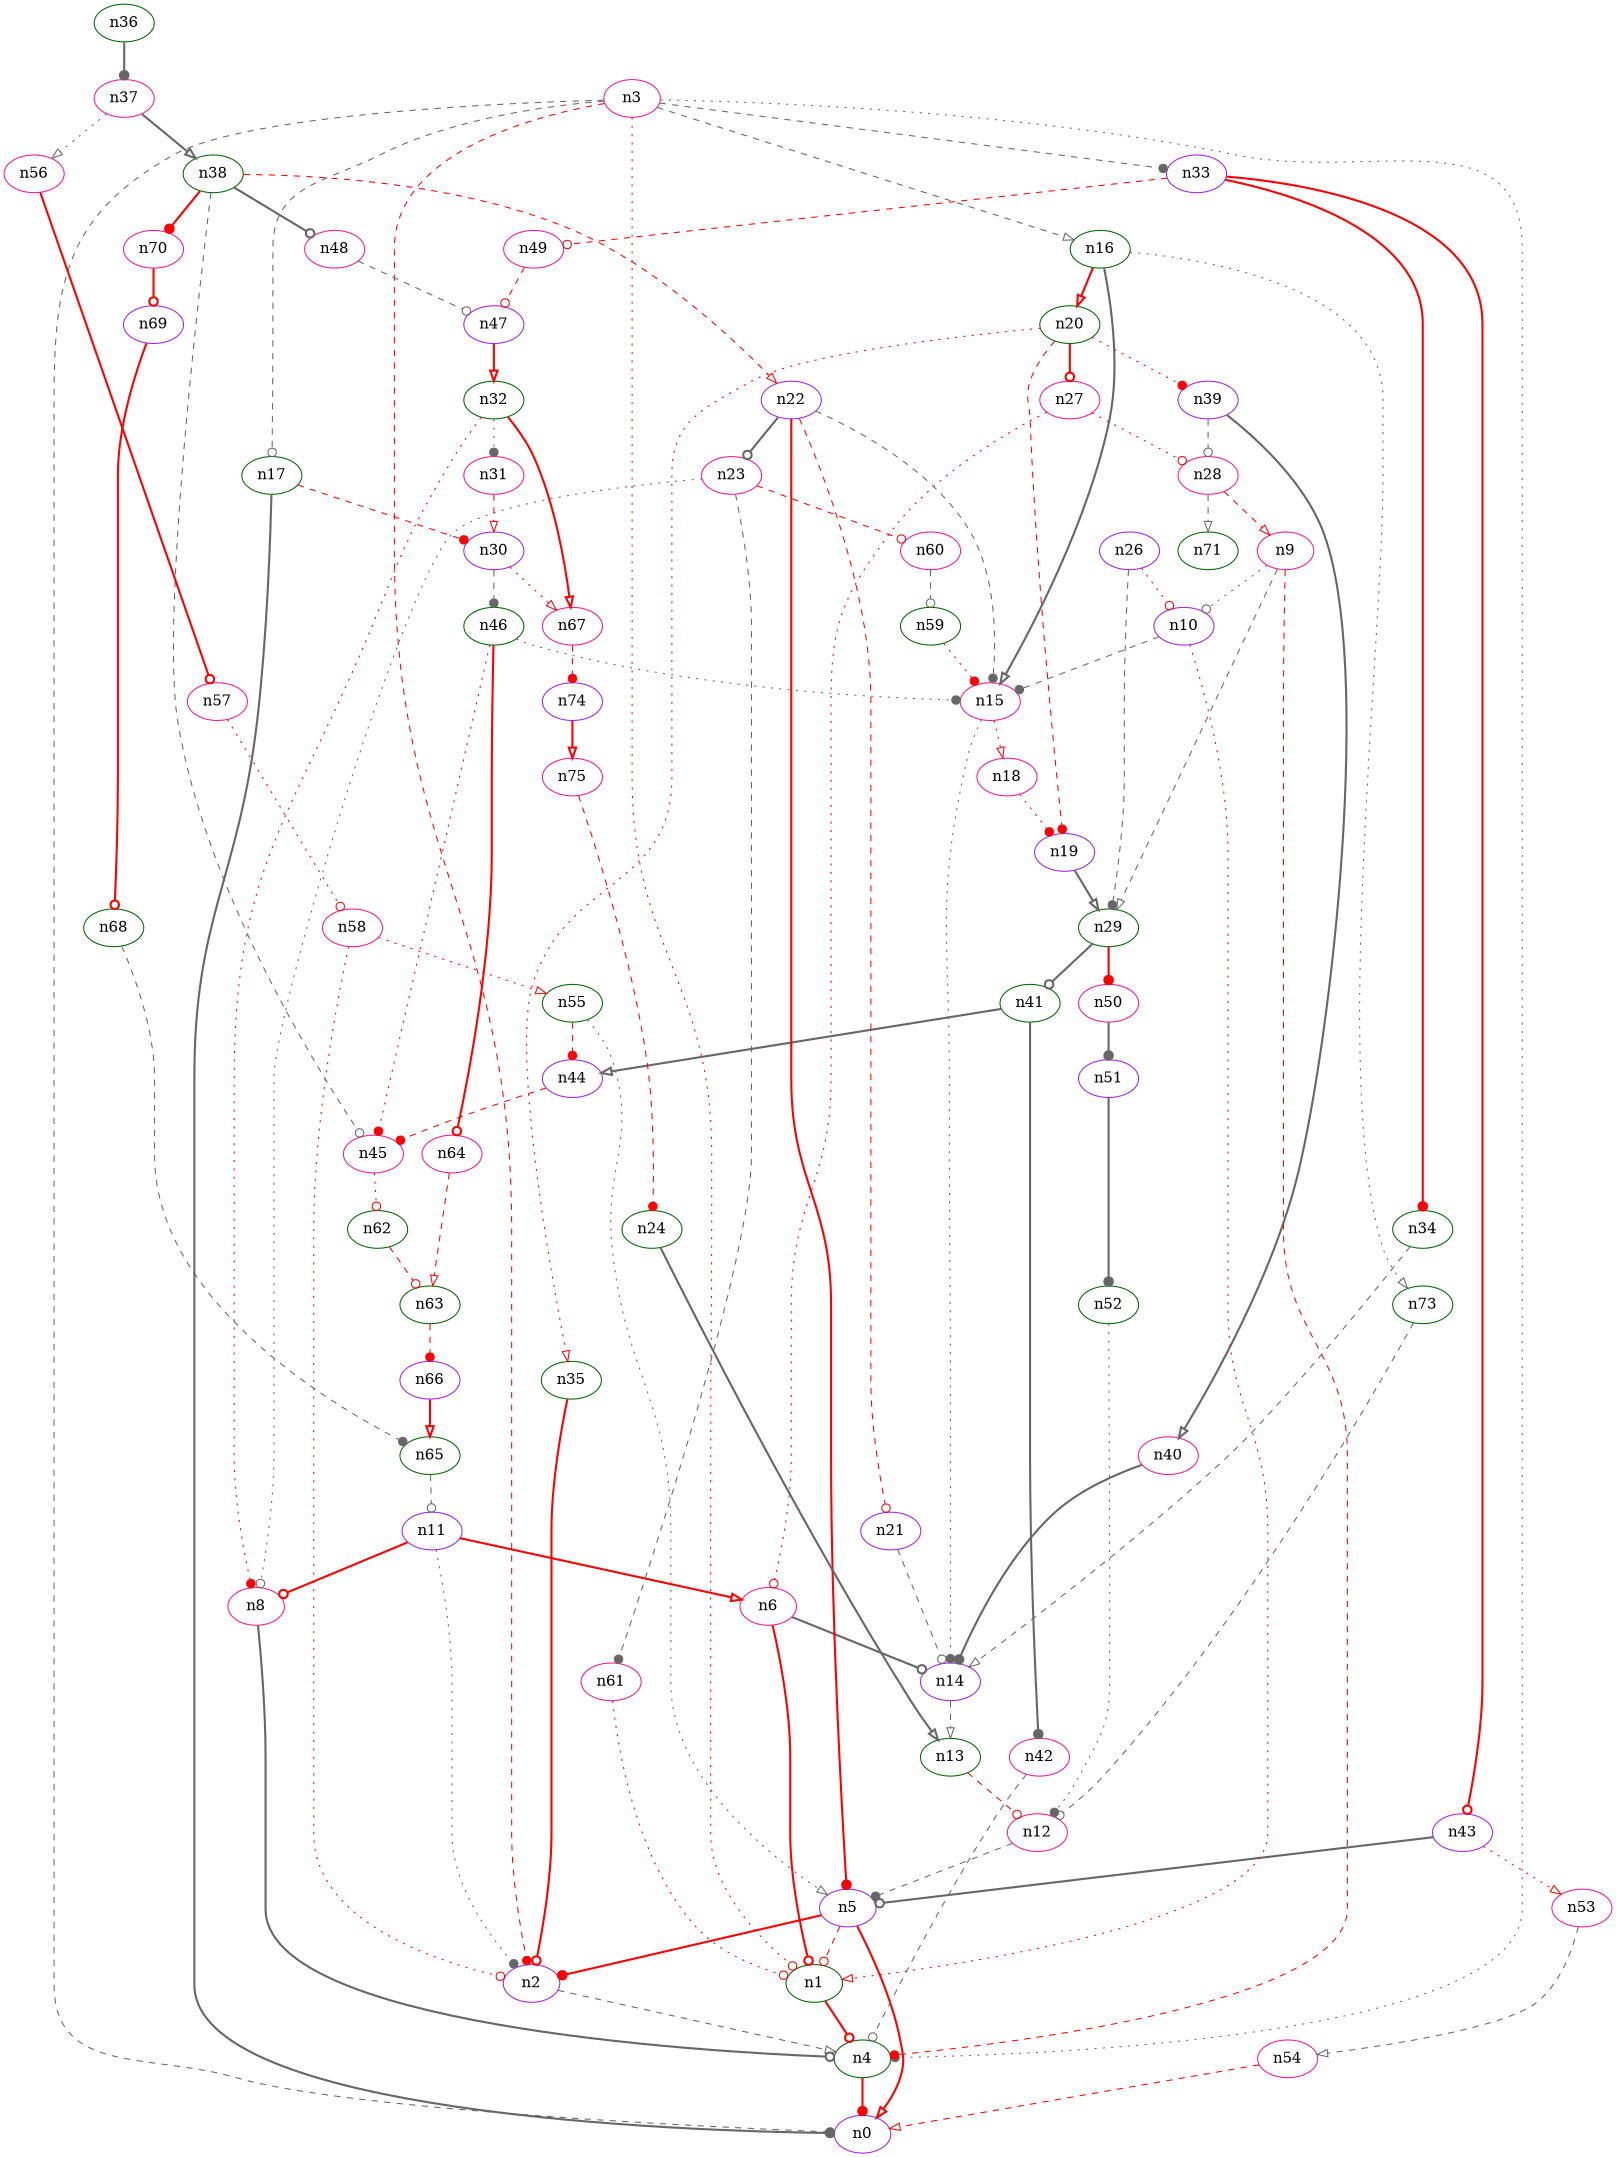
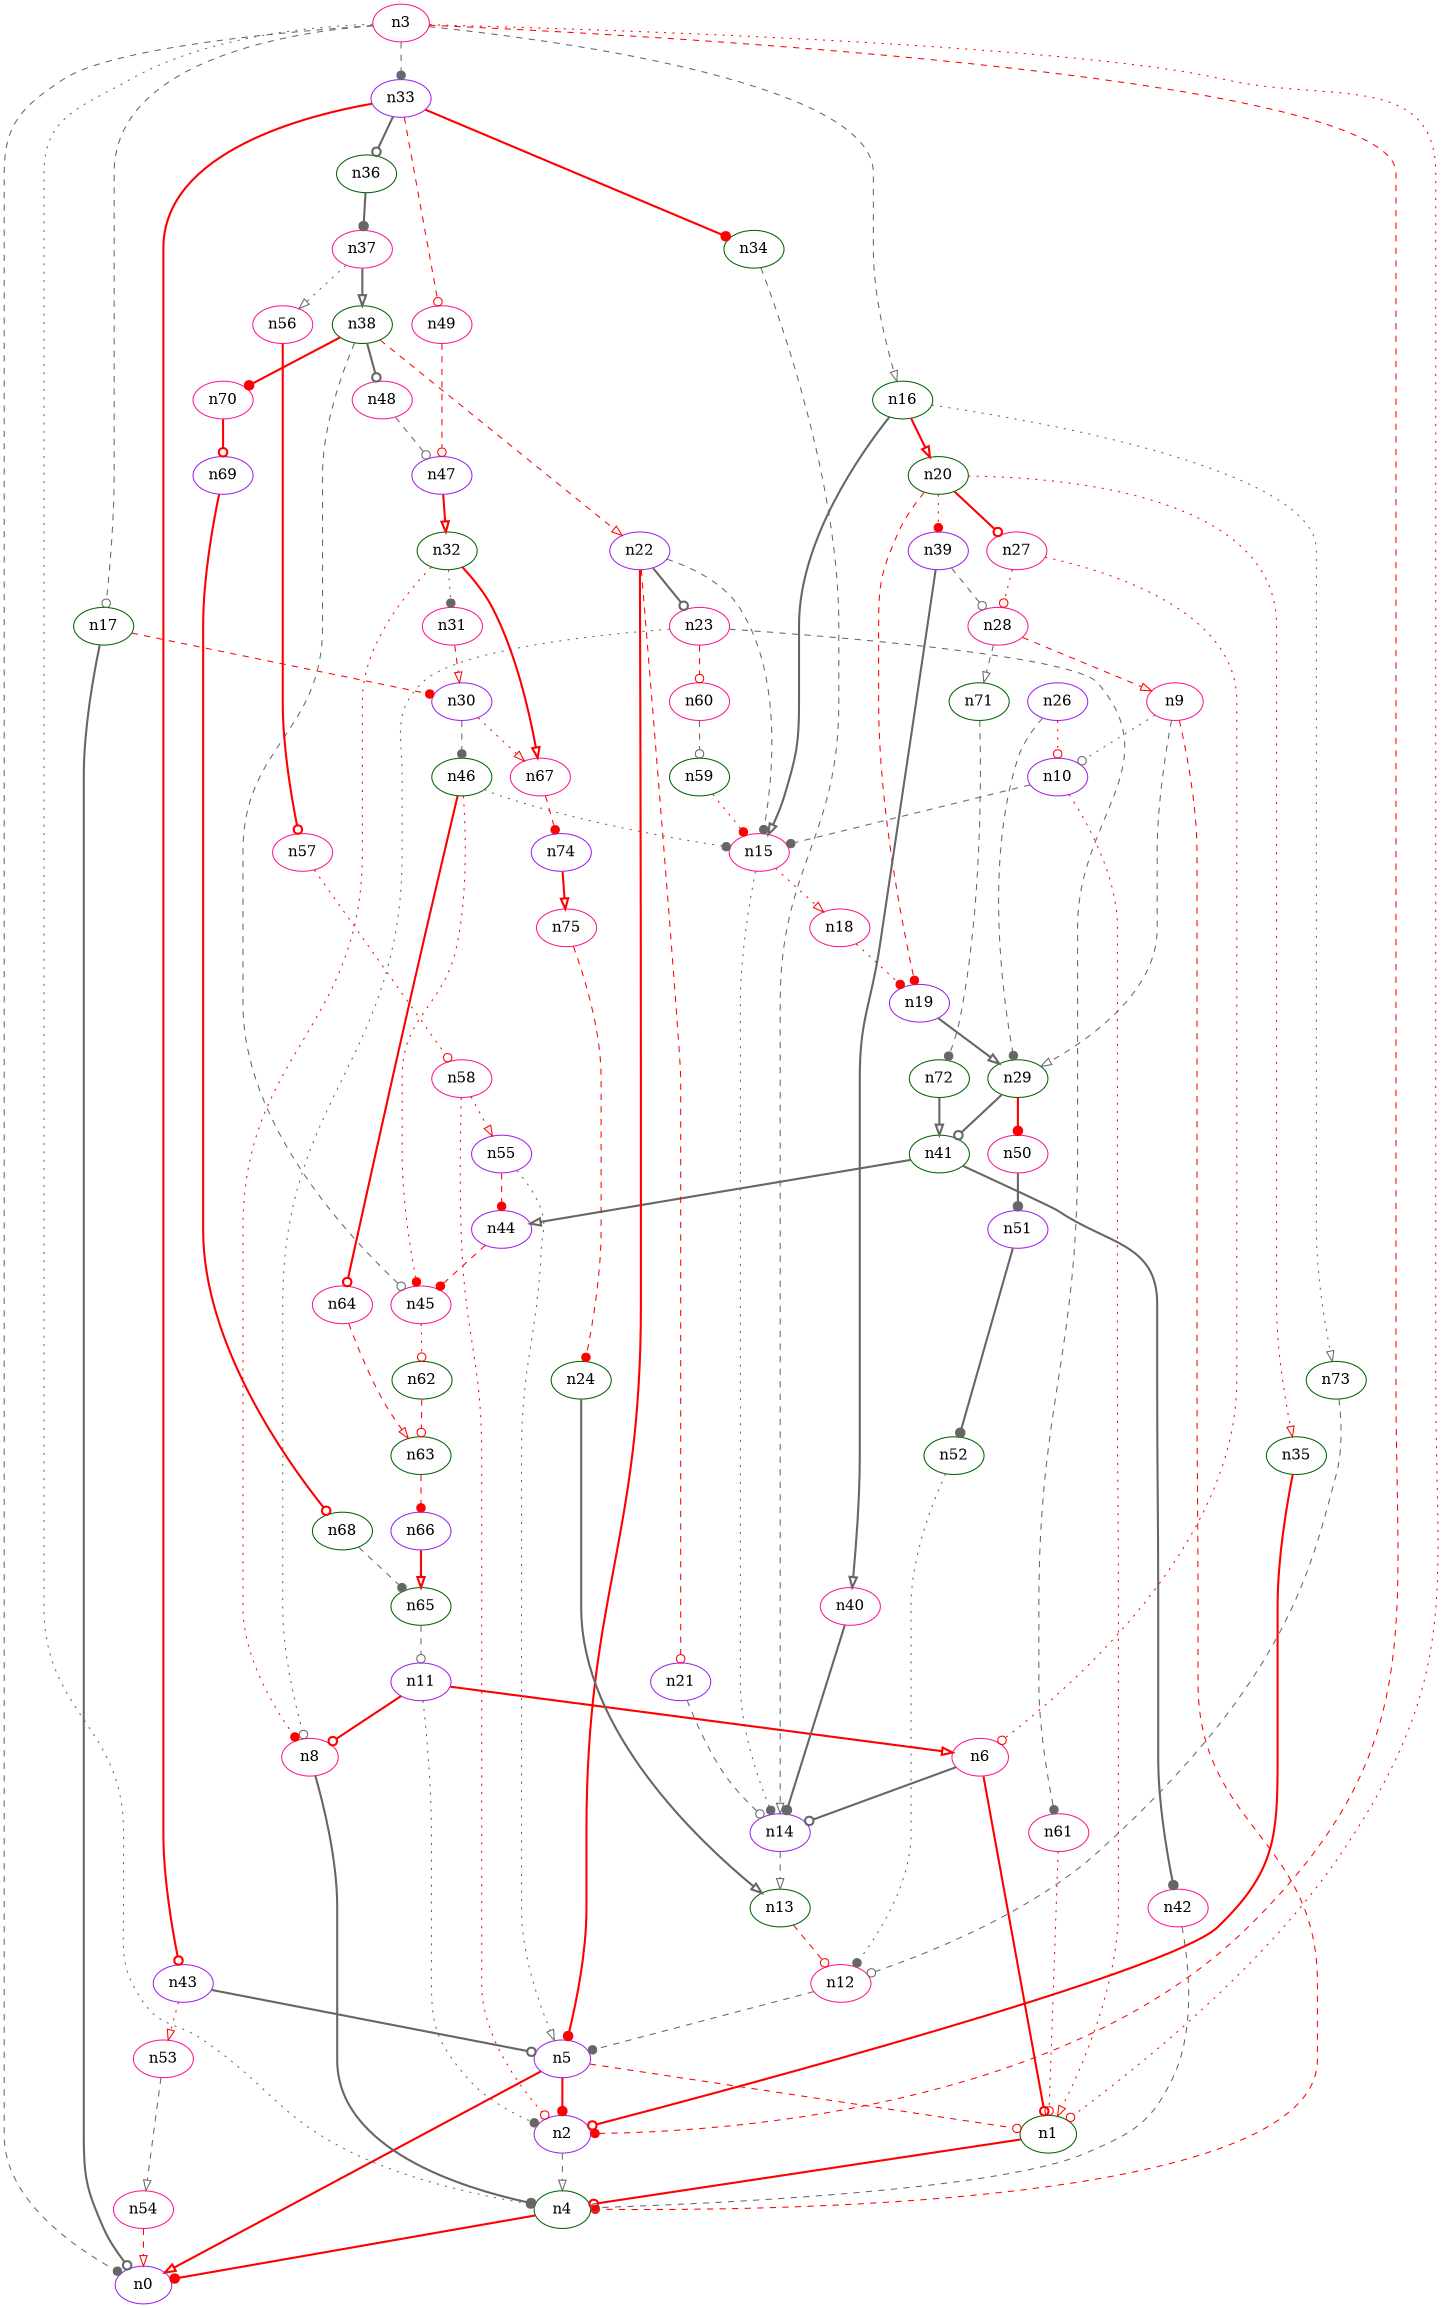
edge "n33" -> "n36": added
node "n55": color darkgreen -> purple
node "n72": added
